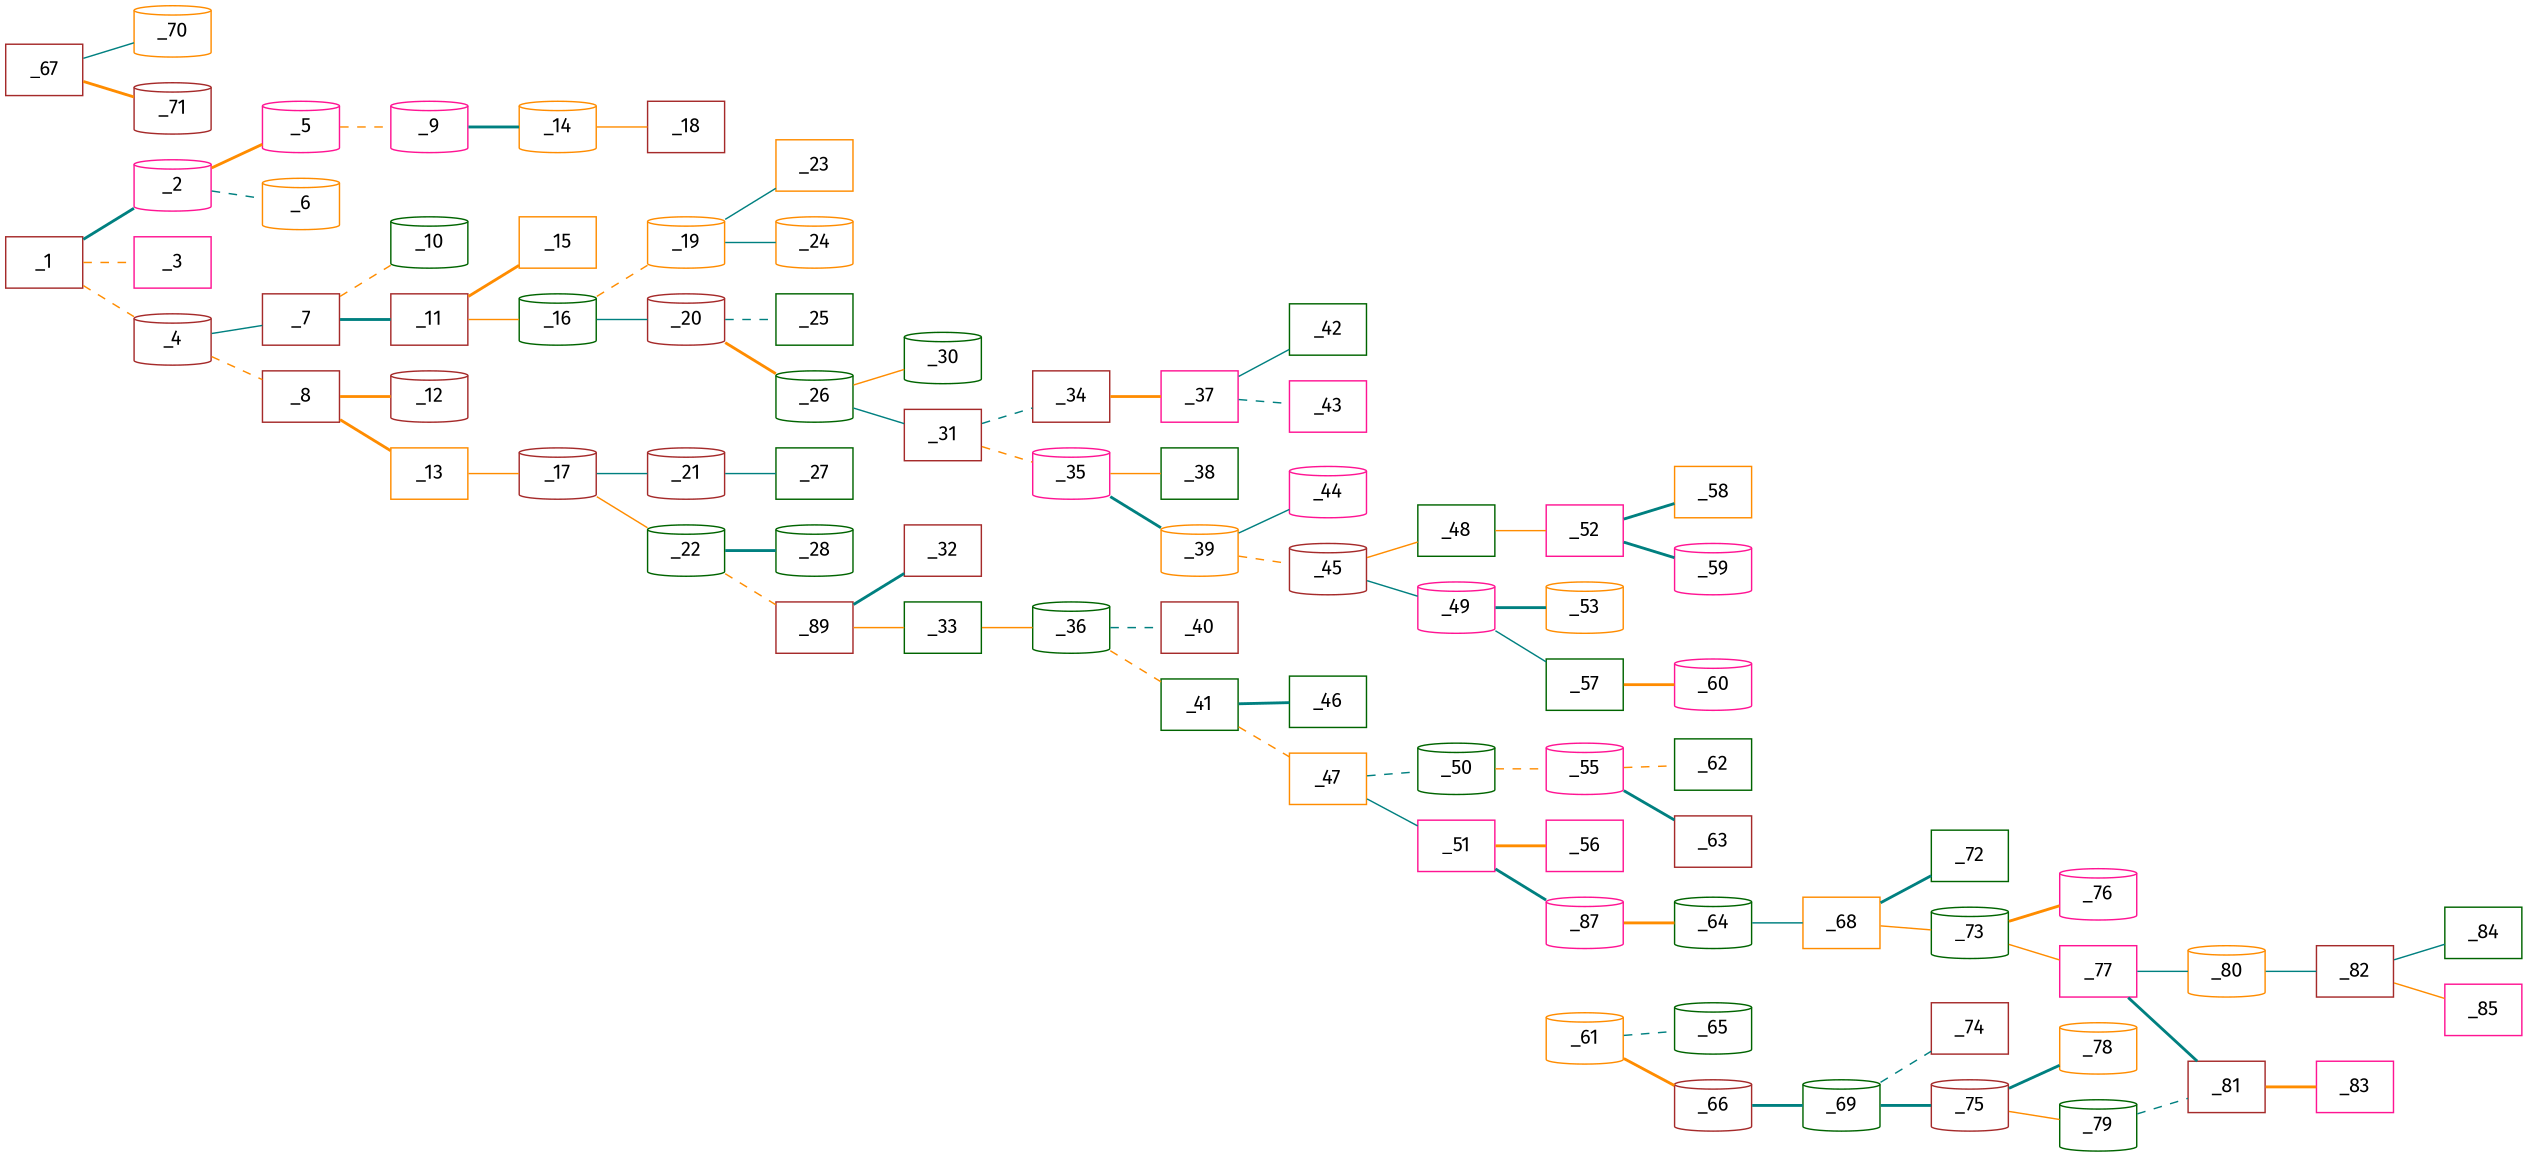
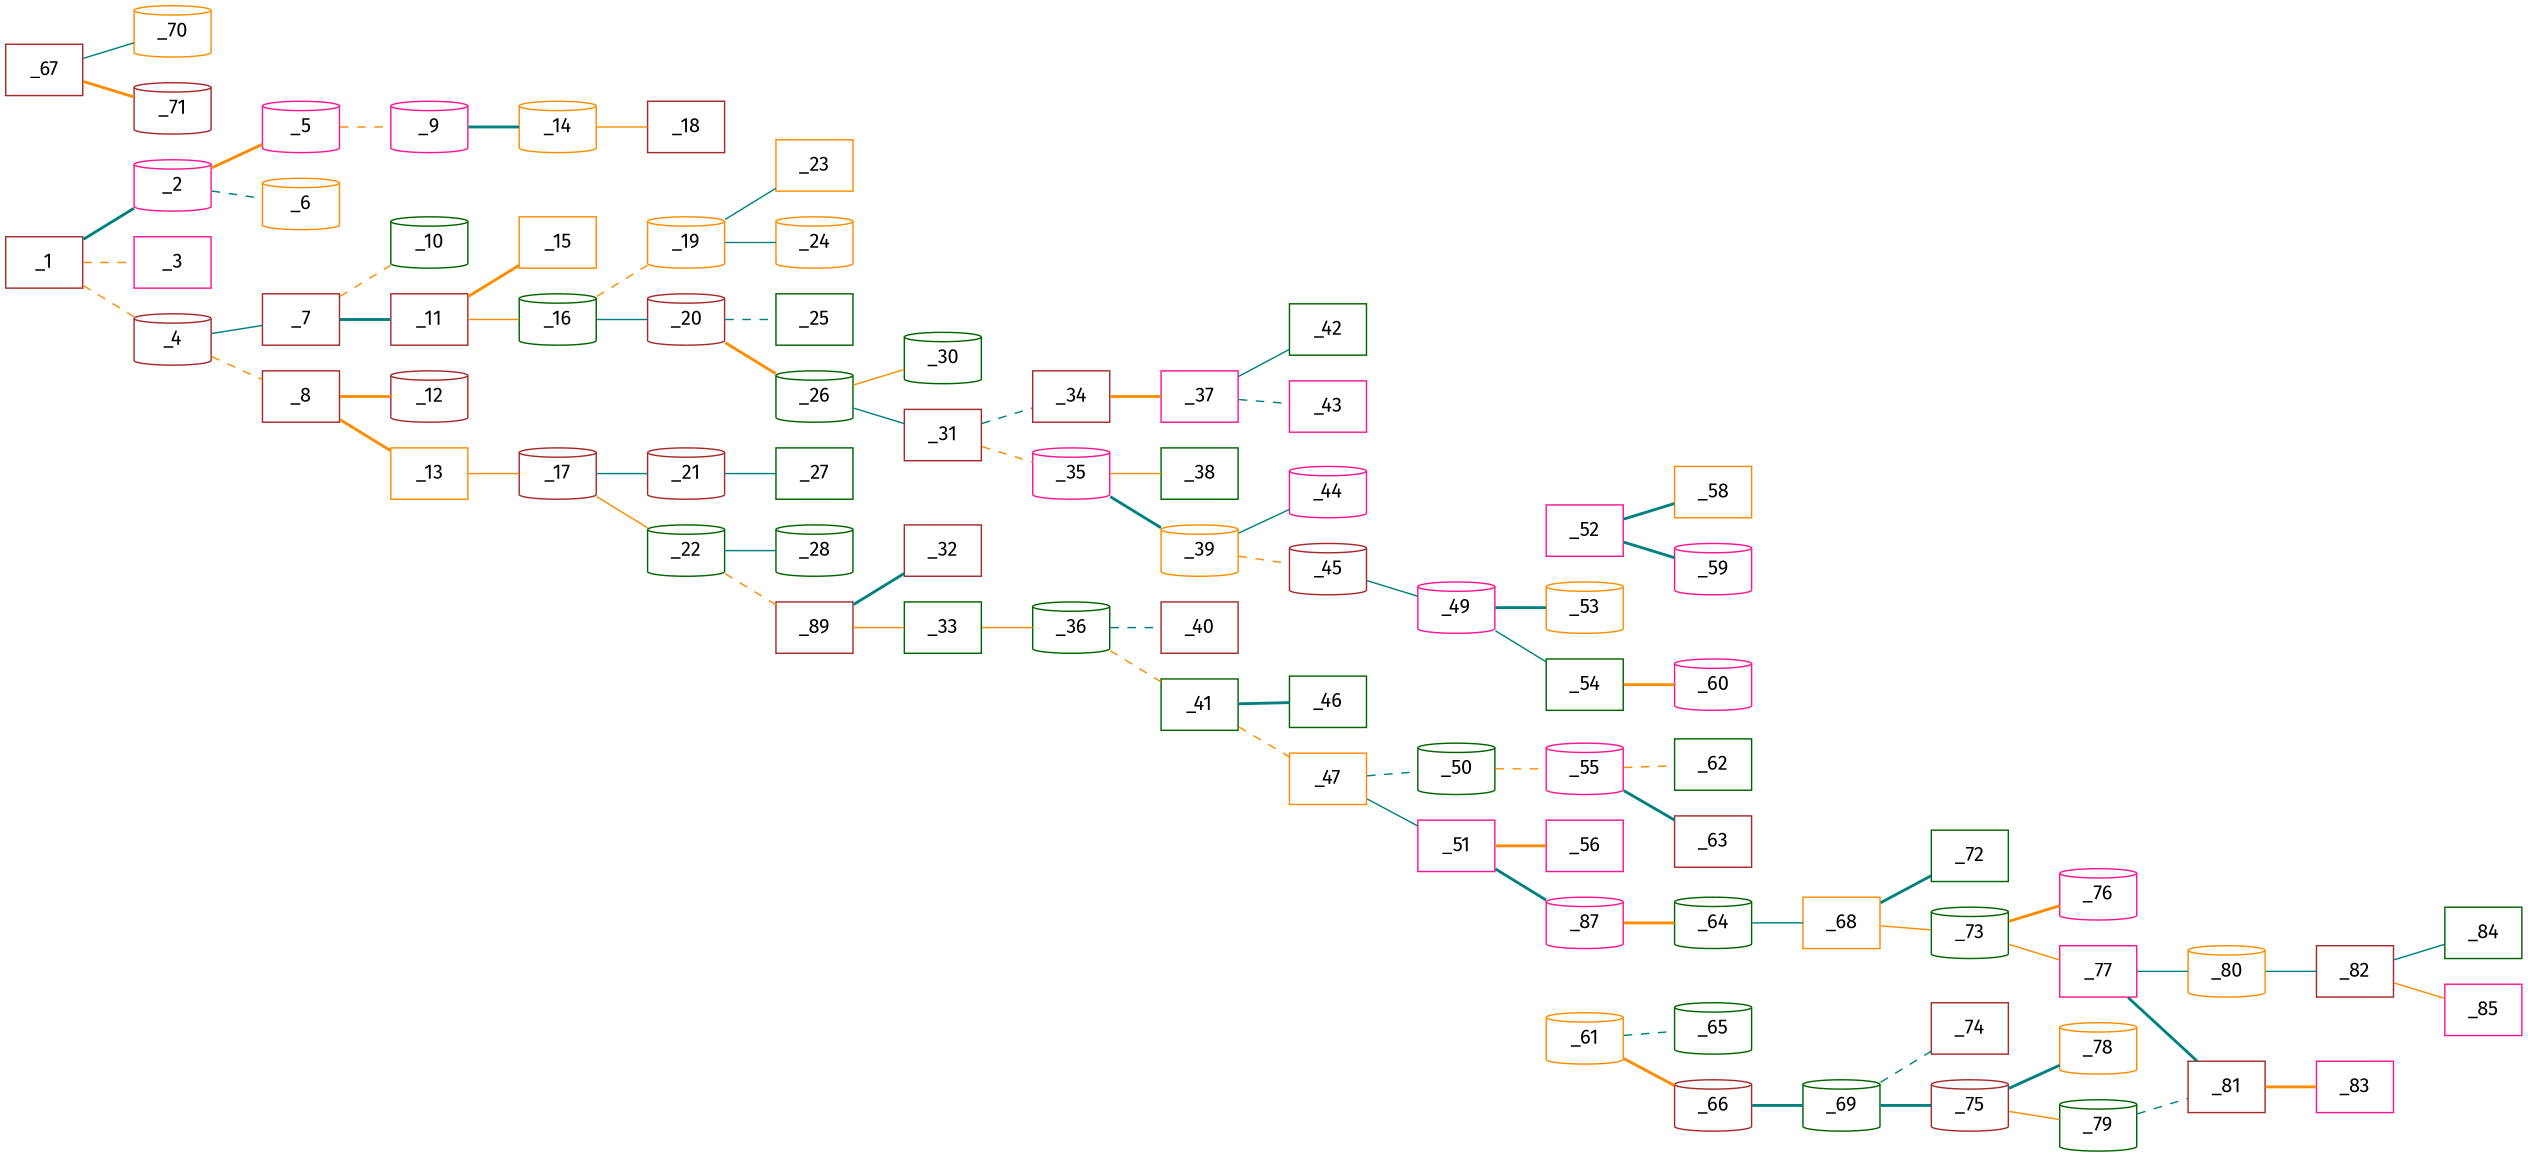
node "_48": removed
edge "_22" -- "_28": style bold -> solid
node "_57": label "_57" -> "_54"
